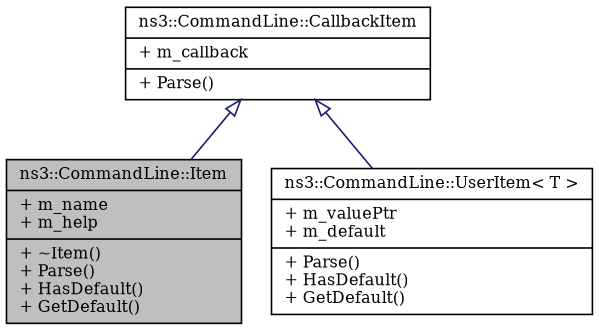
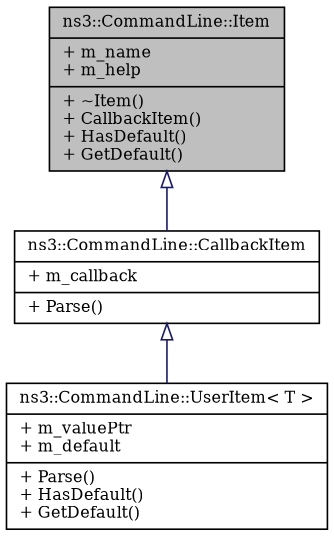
edge "ns3::CommandLine::Item" -> "ns3::CommandLine::CallbackItem": reversed
node "ns3::CommandLine::Item": text "+ Parse()" -> "+ CallbackItem()"
